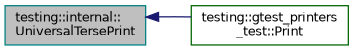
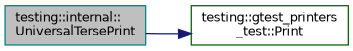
edge "testing::gtest_printers _test::Print" -> "testing::internal:: UniversalTersePrint": reversed
